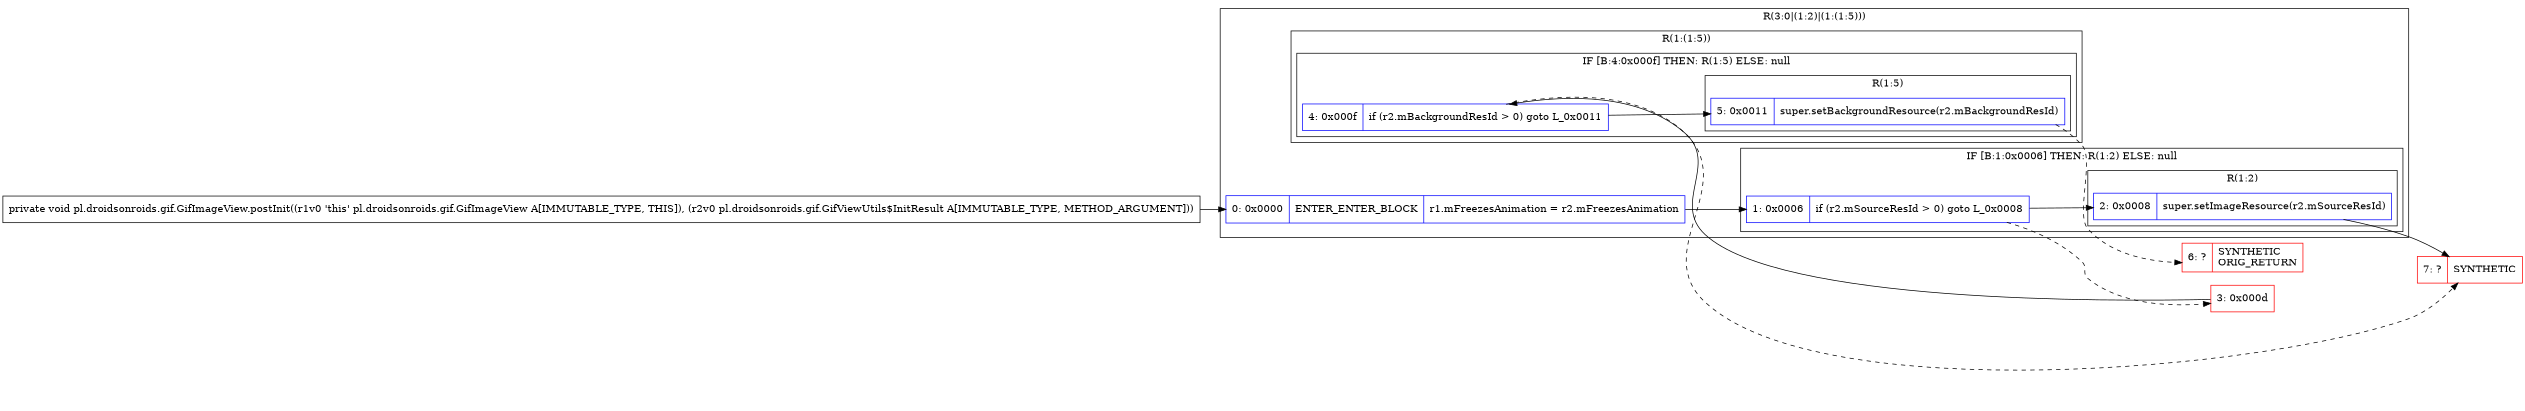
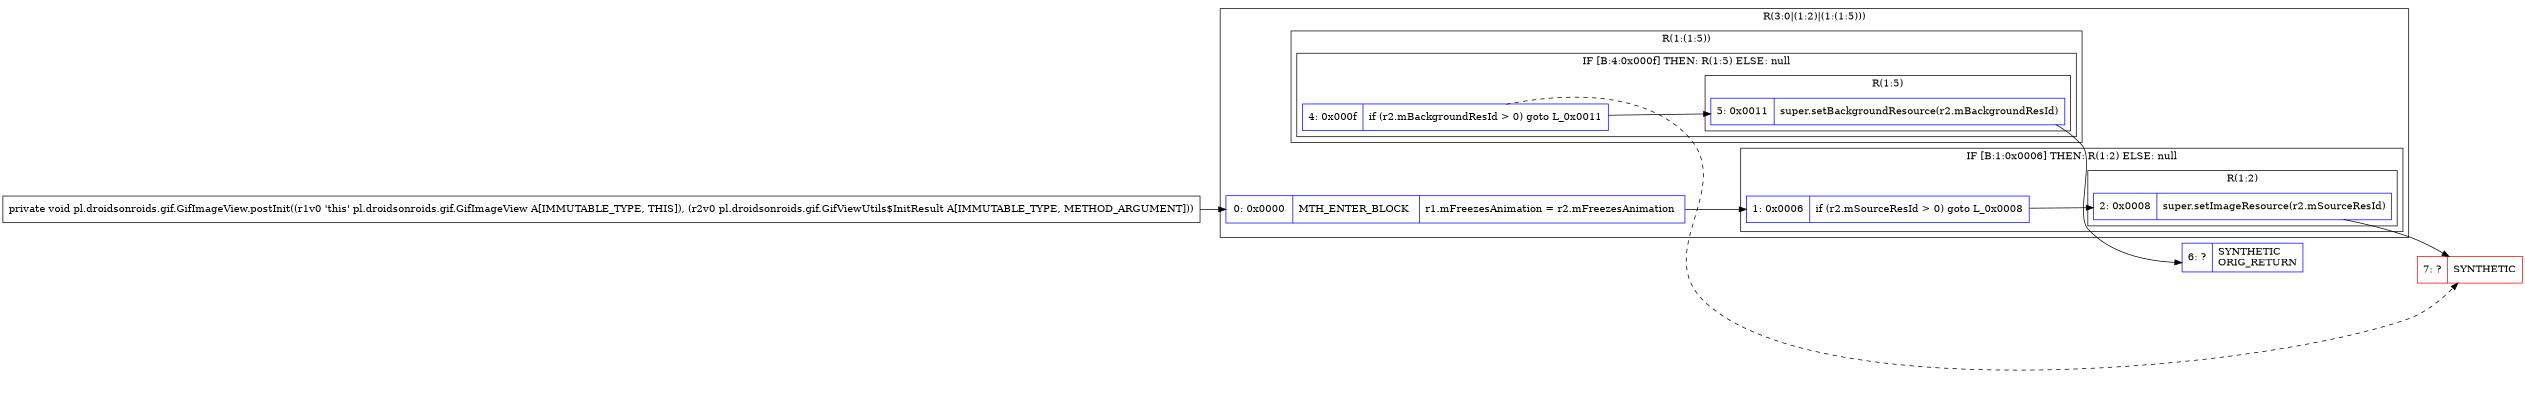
node "0: 0x0000": text "ENTER_ENTER_BLOCK" -> "MTH_ENTER_BLOCK"
edge "5: 0x0011" -> "6: ?": style dashed -> solid
node "6: ?": color red -> blue
node "3: 0x000d": removed
